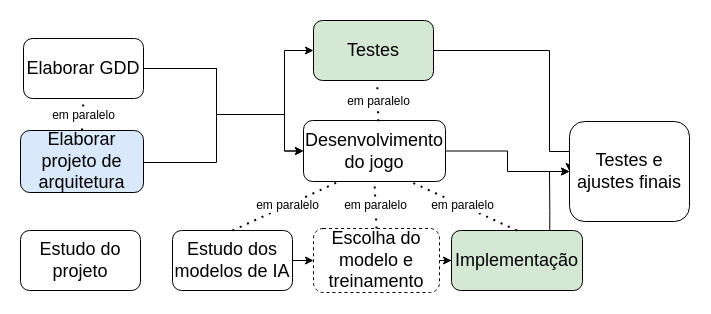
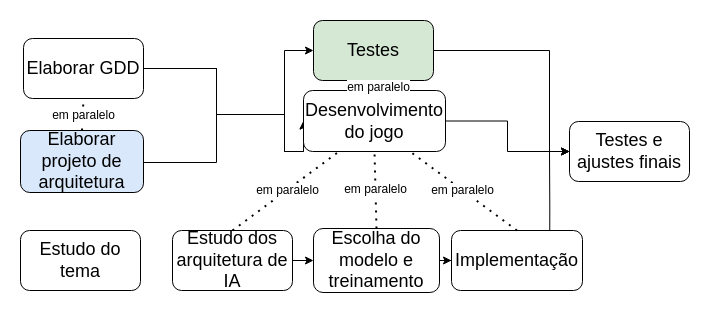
node "Desenvolvimento do jogo": moved (375, 151) -> (375, 121)
node "Testes e ajustes finais": size 120x100 -> 120x60
node "Estudo do projeto": label "Estudo do projeto" -> "Estudo do tema"
node "Estudo dos modelos de IA": label "Estudo dos modelos de IA" -> "Estudo dos arquitetura de IA"
node "Escolha do modelo e treinamento": style dashed -> solid
node "Implementação": fillcolor #d5e8d4 -> #ffffff
